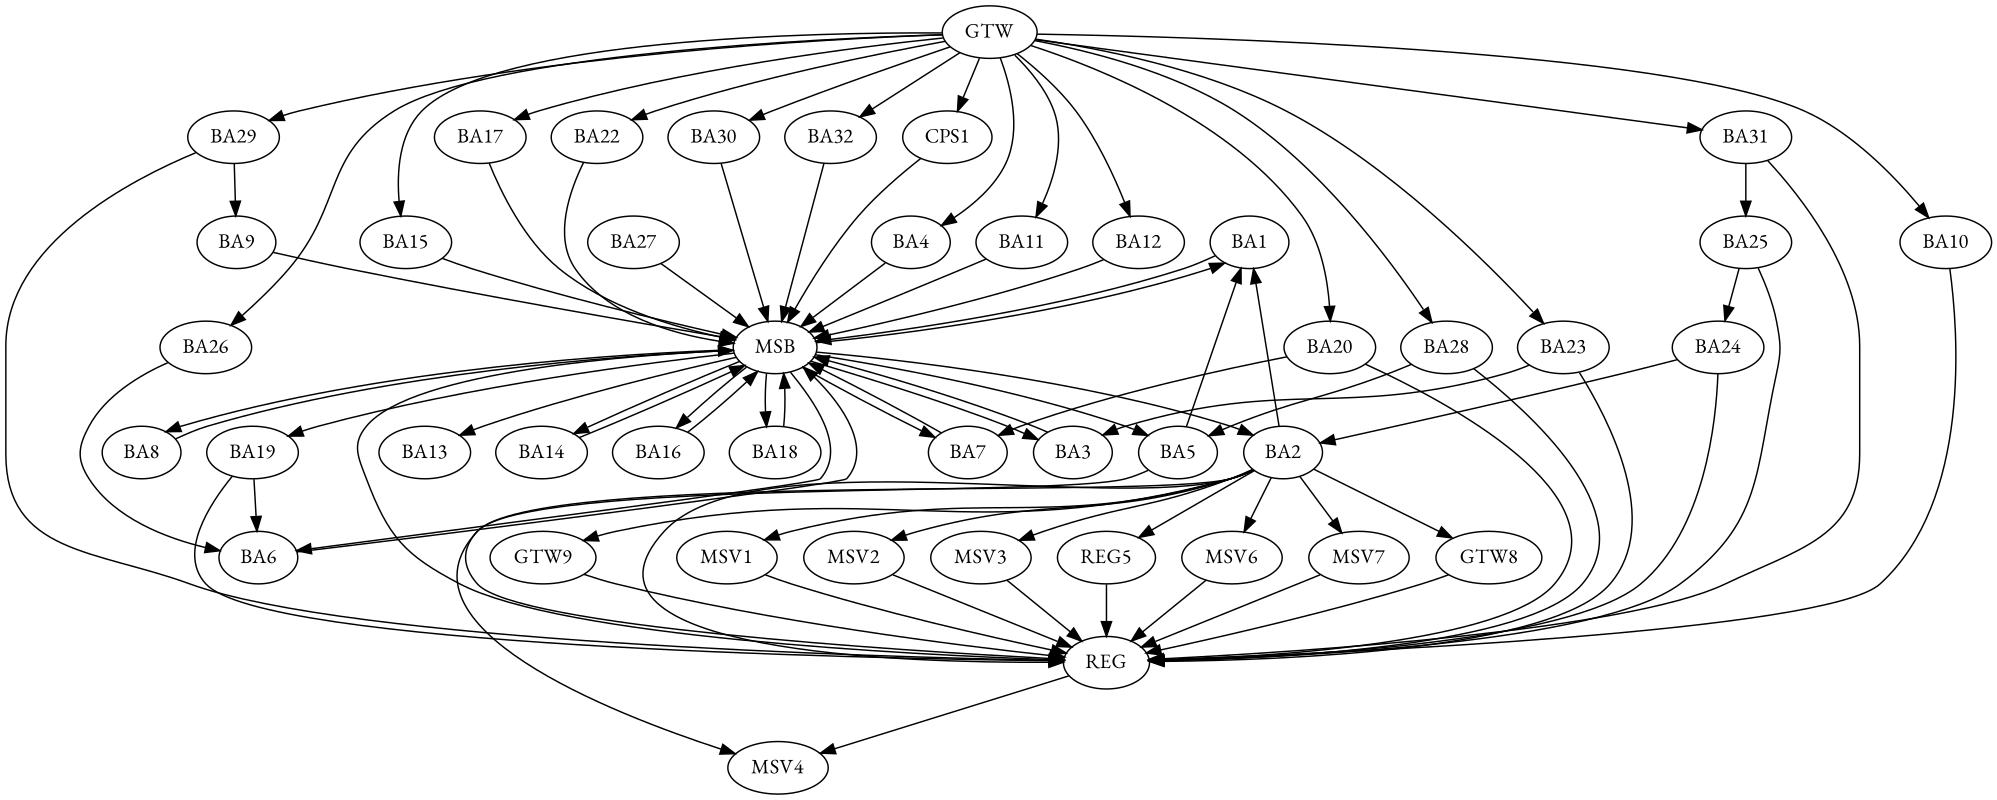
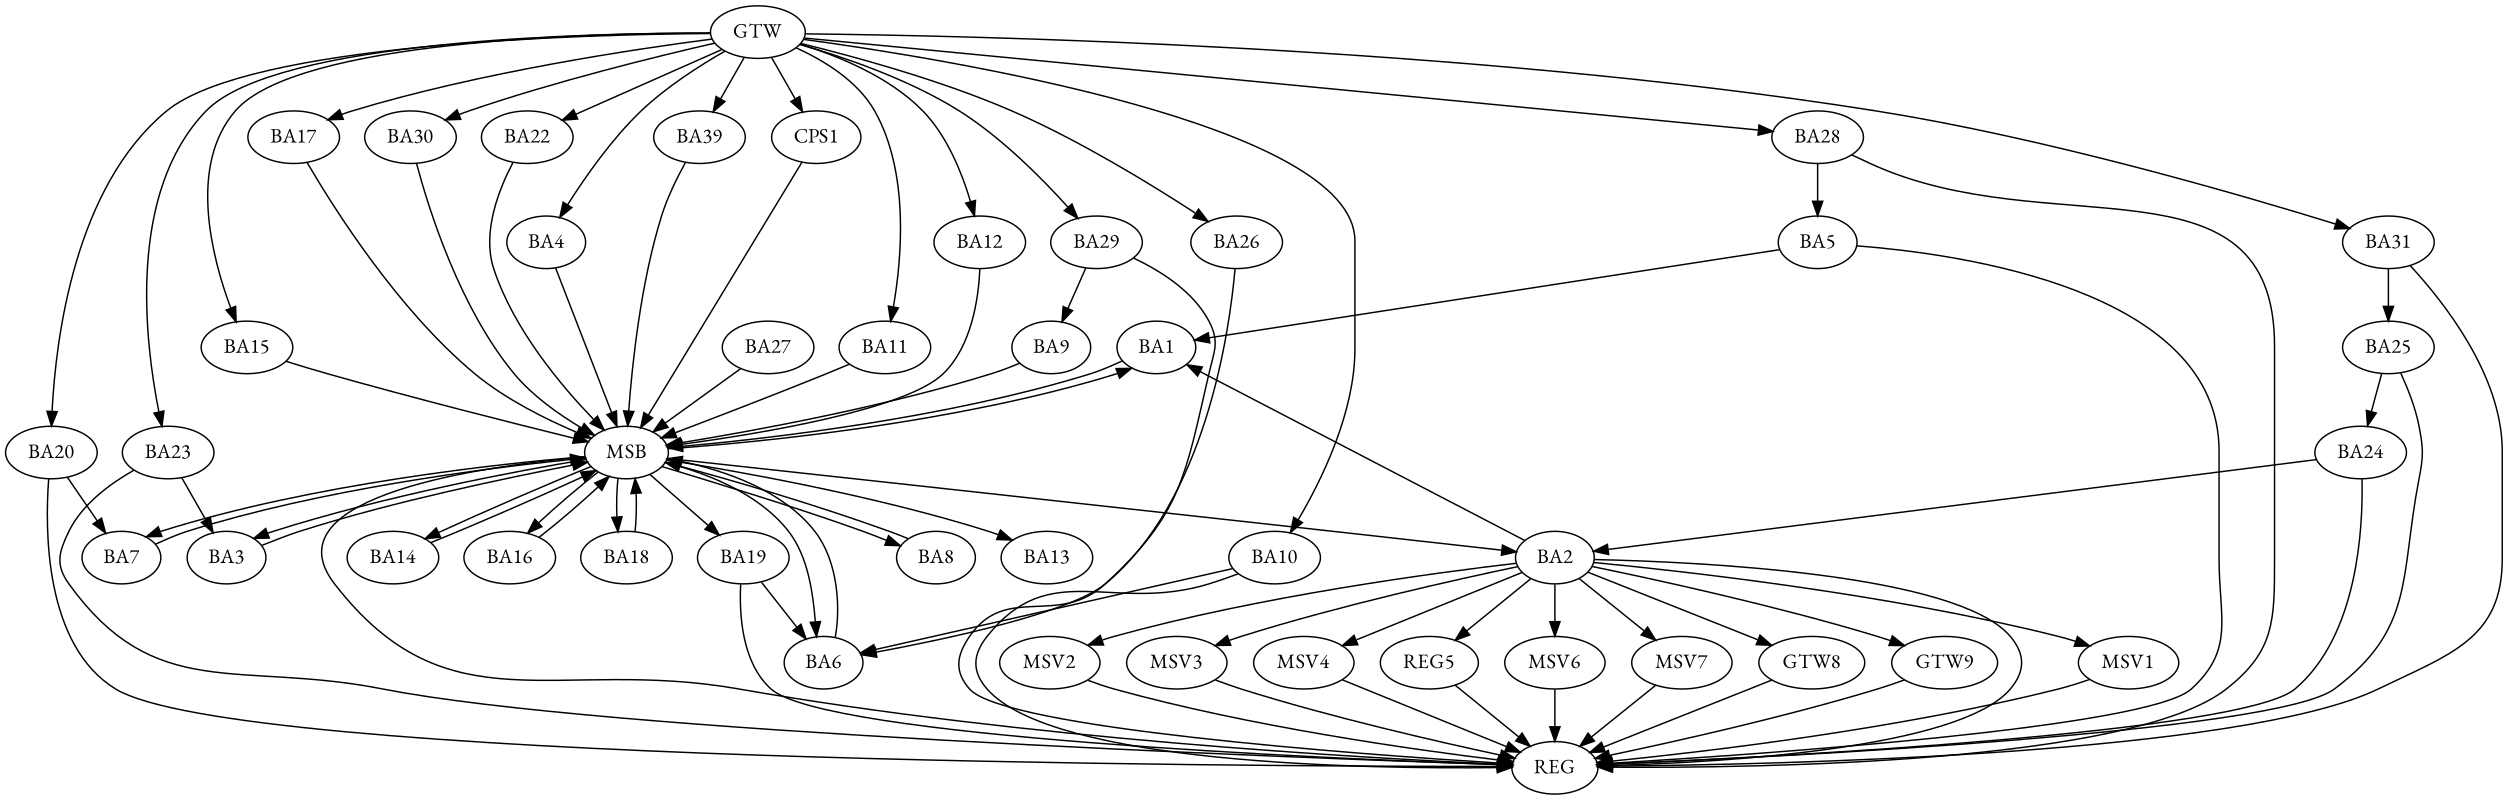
node "BA32": label "BA32" -> "BA39"
edge "MSB" -> "BA5": removed
edge "BA10" -> "BA6": added
edge "REG" -> "MSV4": reversed
